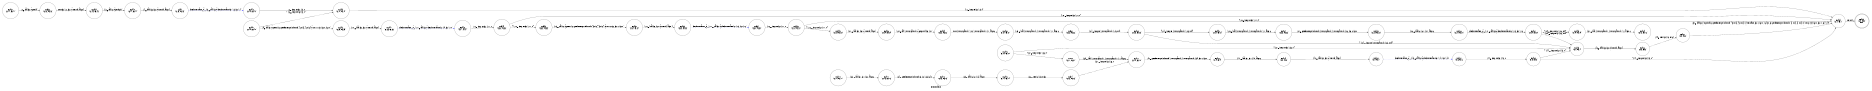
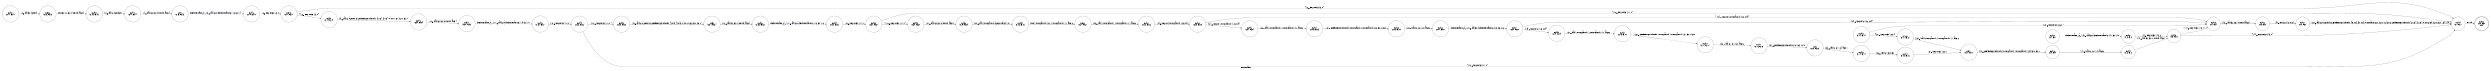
edge "N6991 (rp:40, ep:40)" -> "N6943 (rp:41, ep:41)": reversed
edge "N6969 (rp:18, ep:18)" -> "N6970 (rp:17, ep:17)": added, label "%32 = getelementptr inbounds %struct.passwd, %struct.passwd* %31, i32 0, i32 0"
edge "N6979 (rp:8, ep:8)" -> "N6980 (rp:7, ep:7)": now "N6979 (rp:8, ep:8)" -> "N6982 (rp:5, ep:5)"
